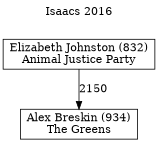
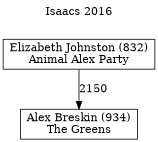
node "Elizabeth Johnston (832) Animal Justice Party": label "Elizabeth Johnston (832) Animal Justice Party" -> "Elizabeth Johnston (832) Animal Alex Party"
